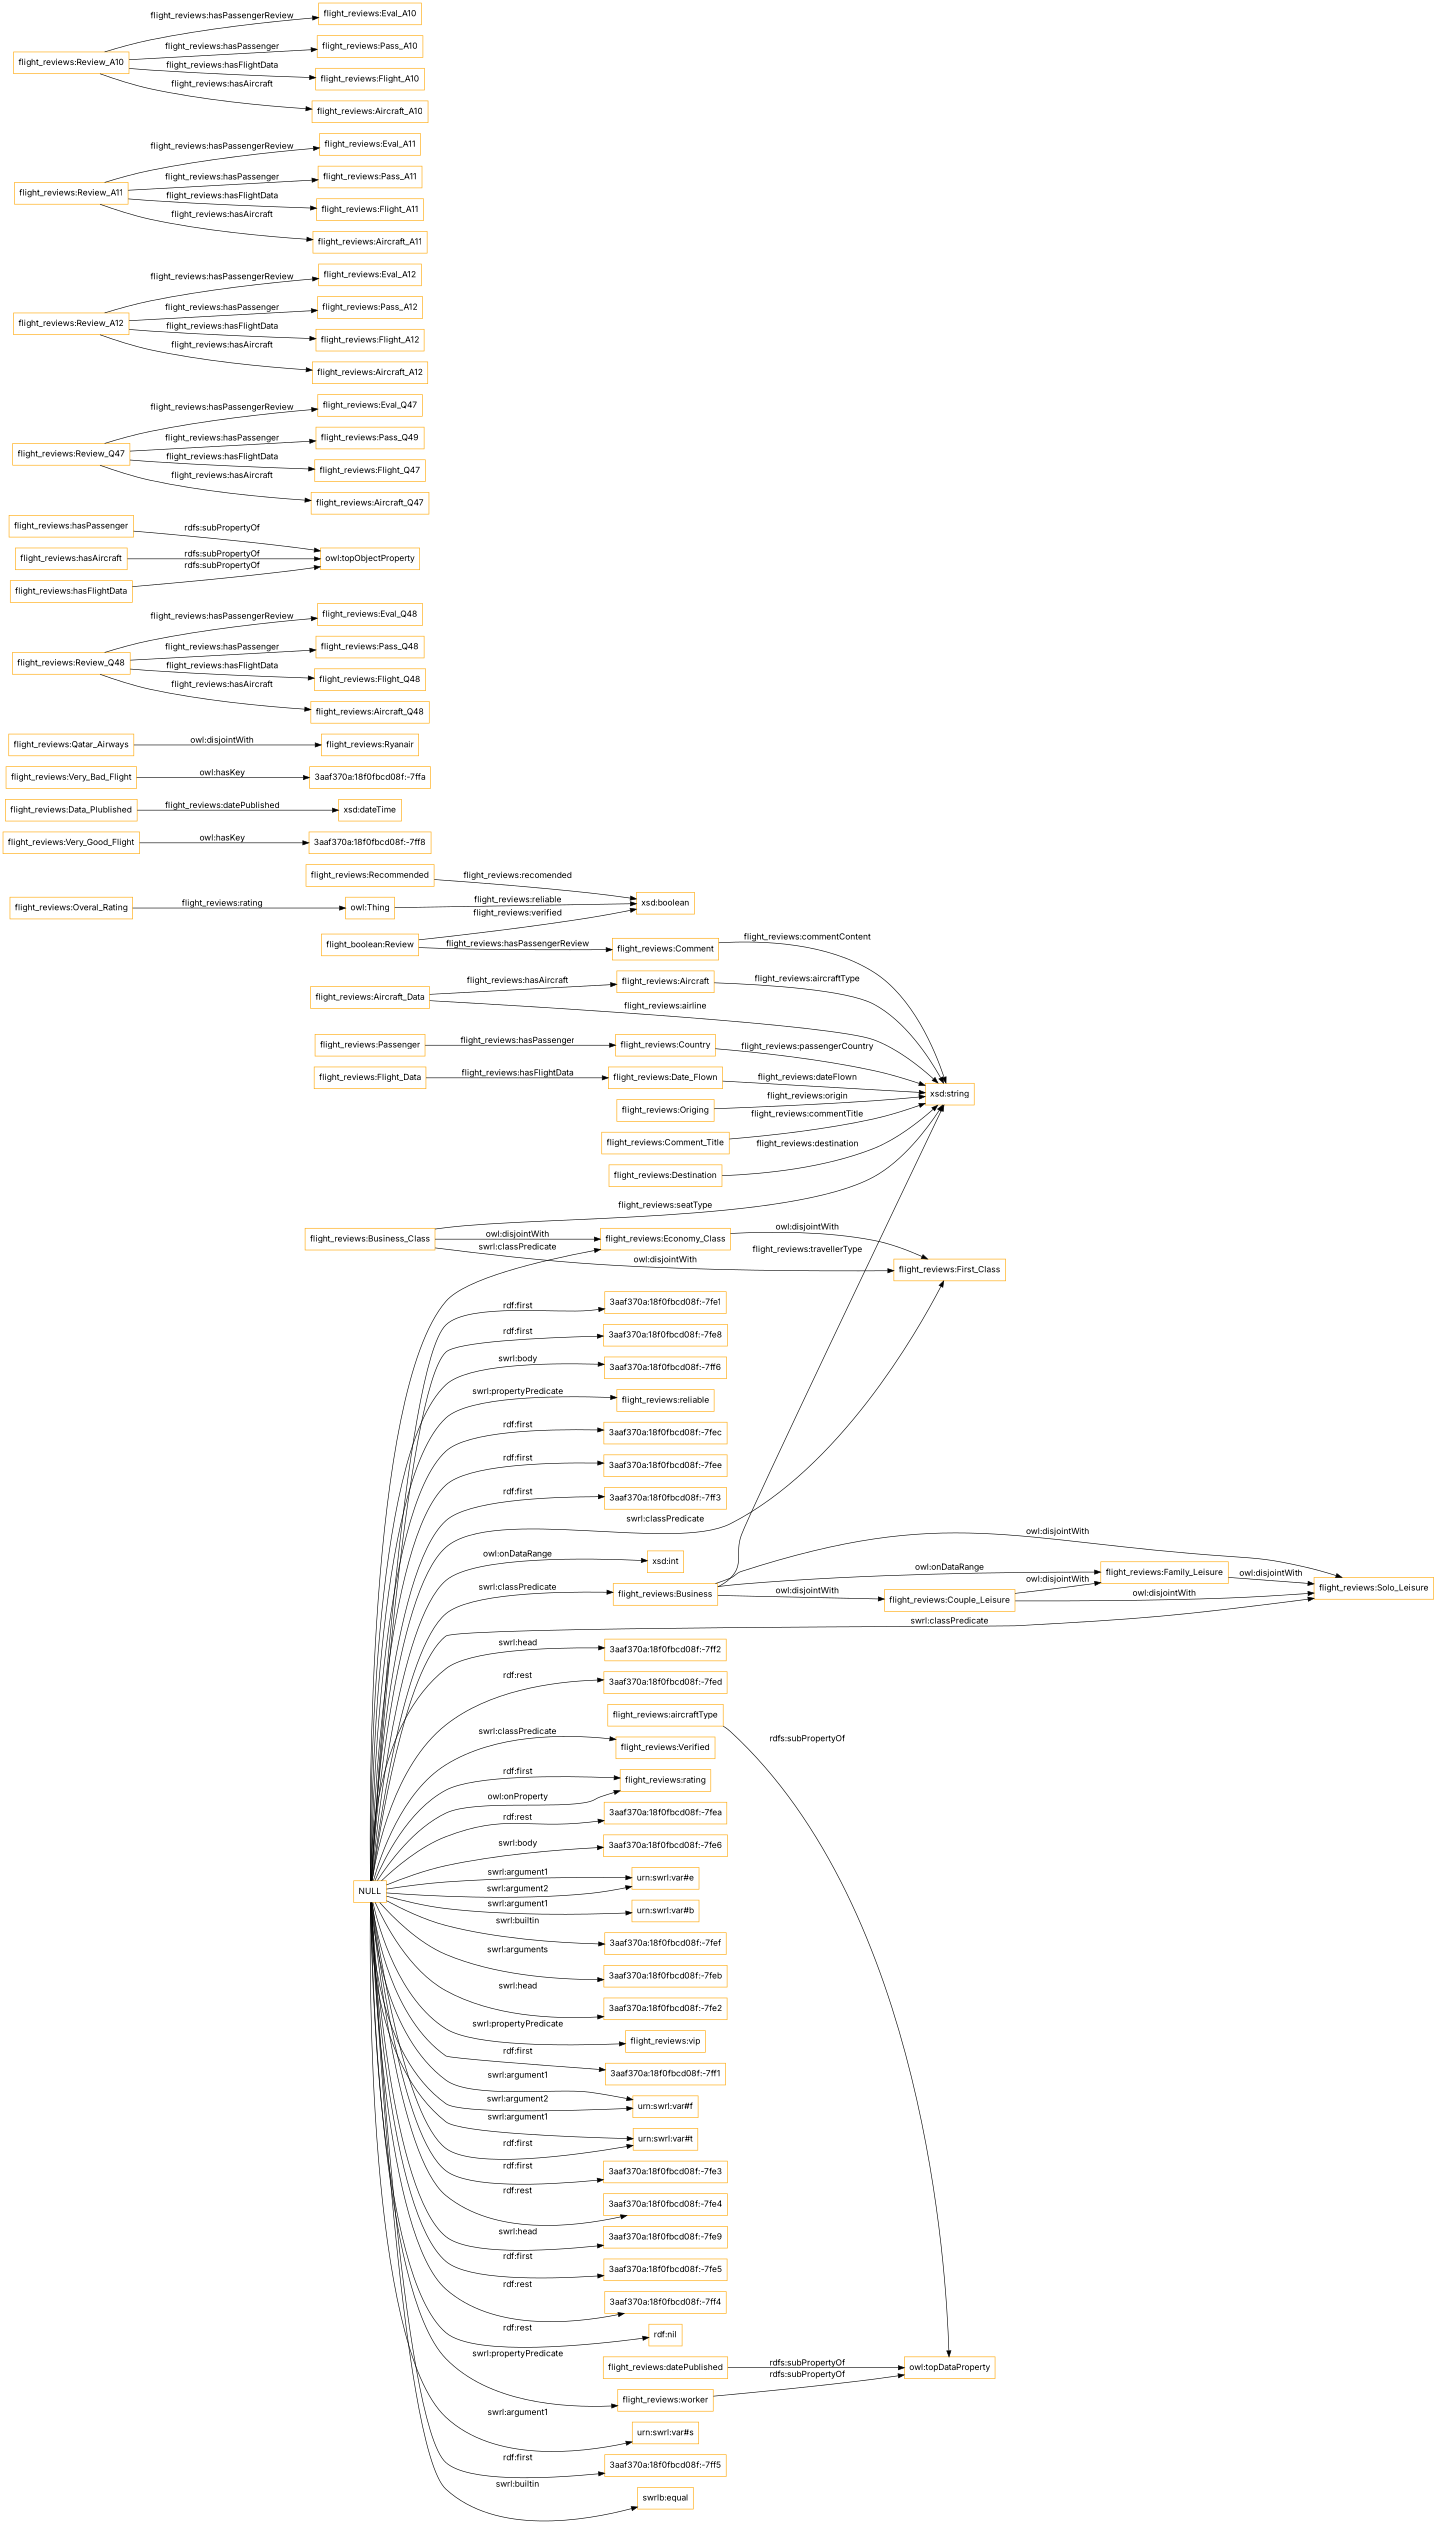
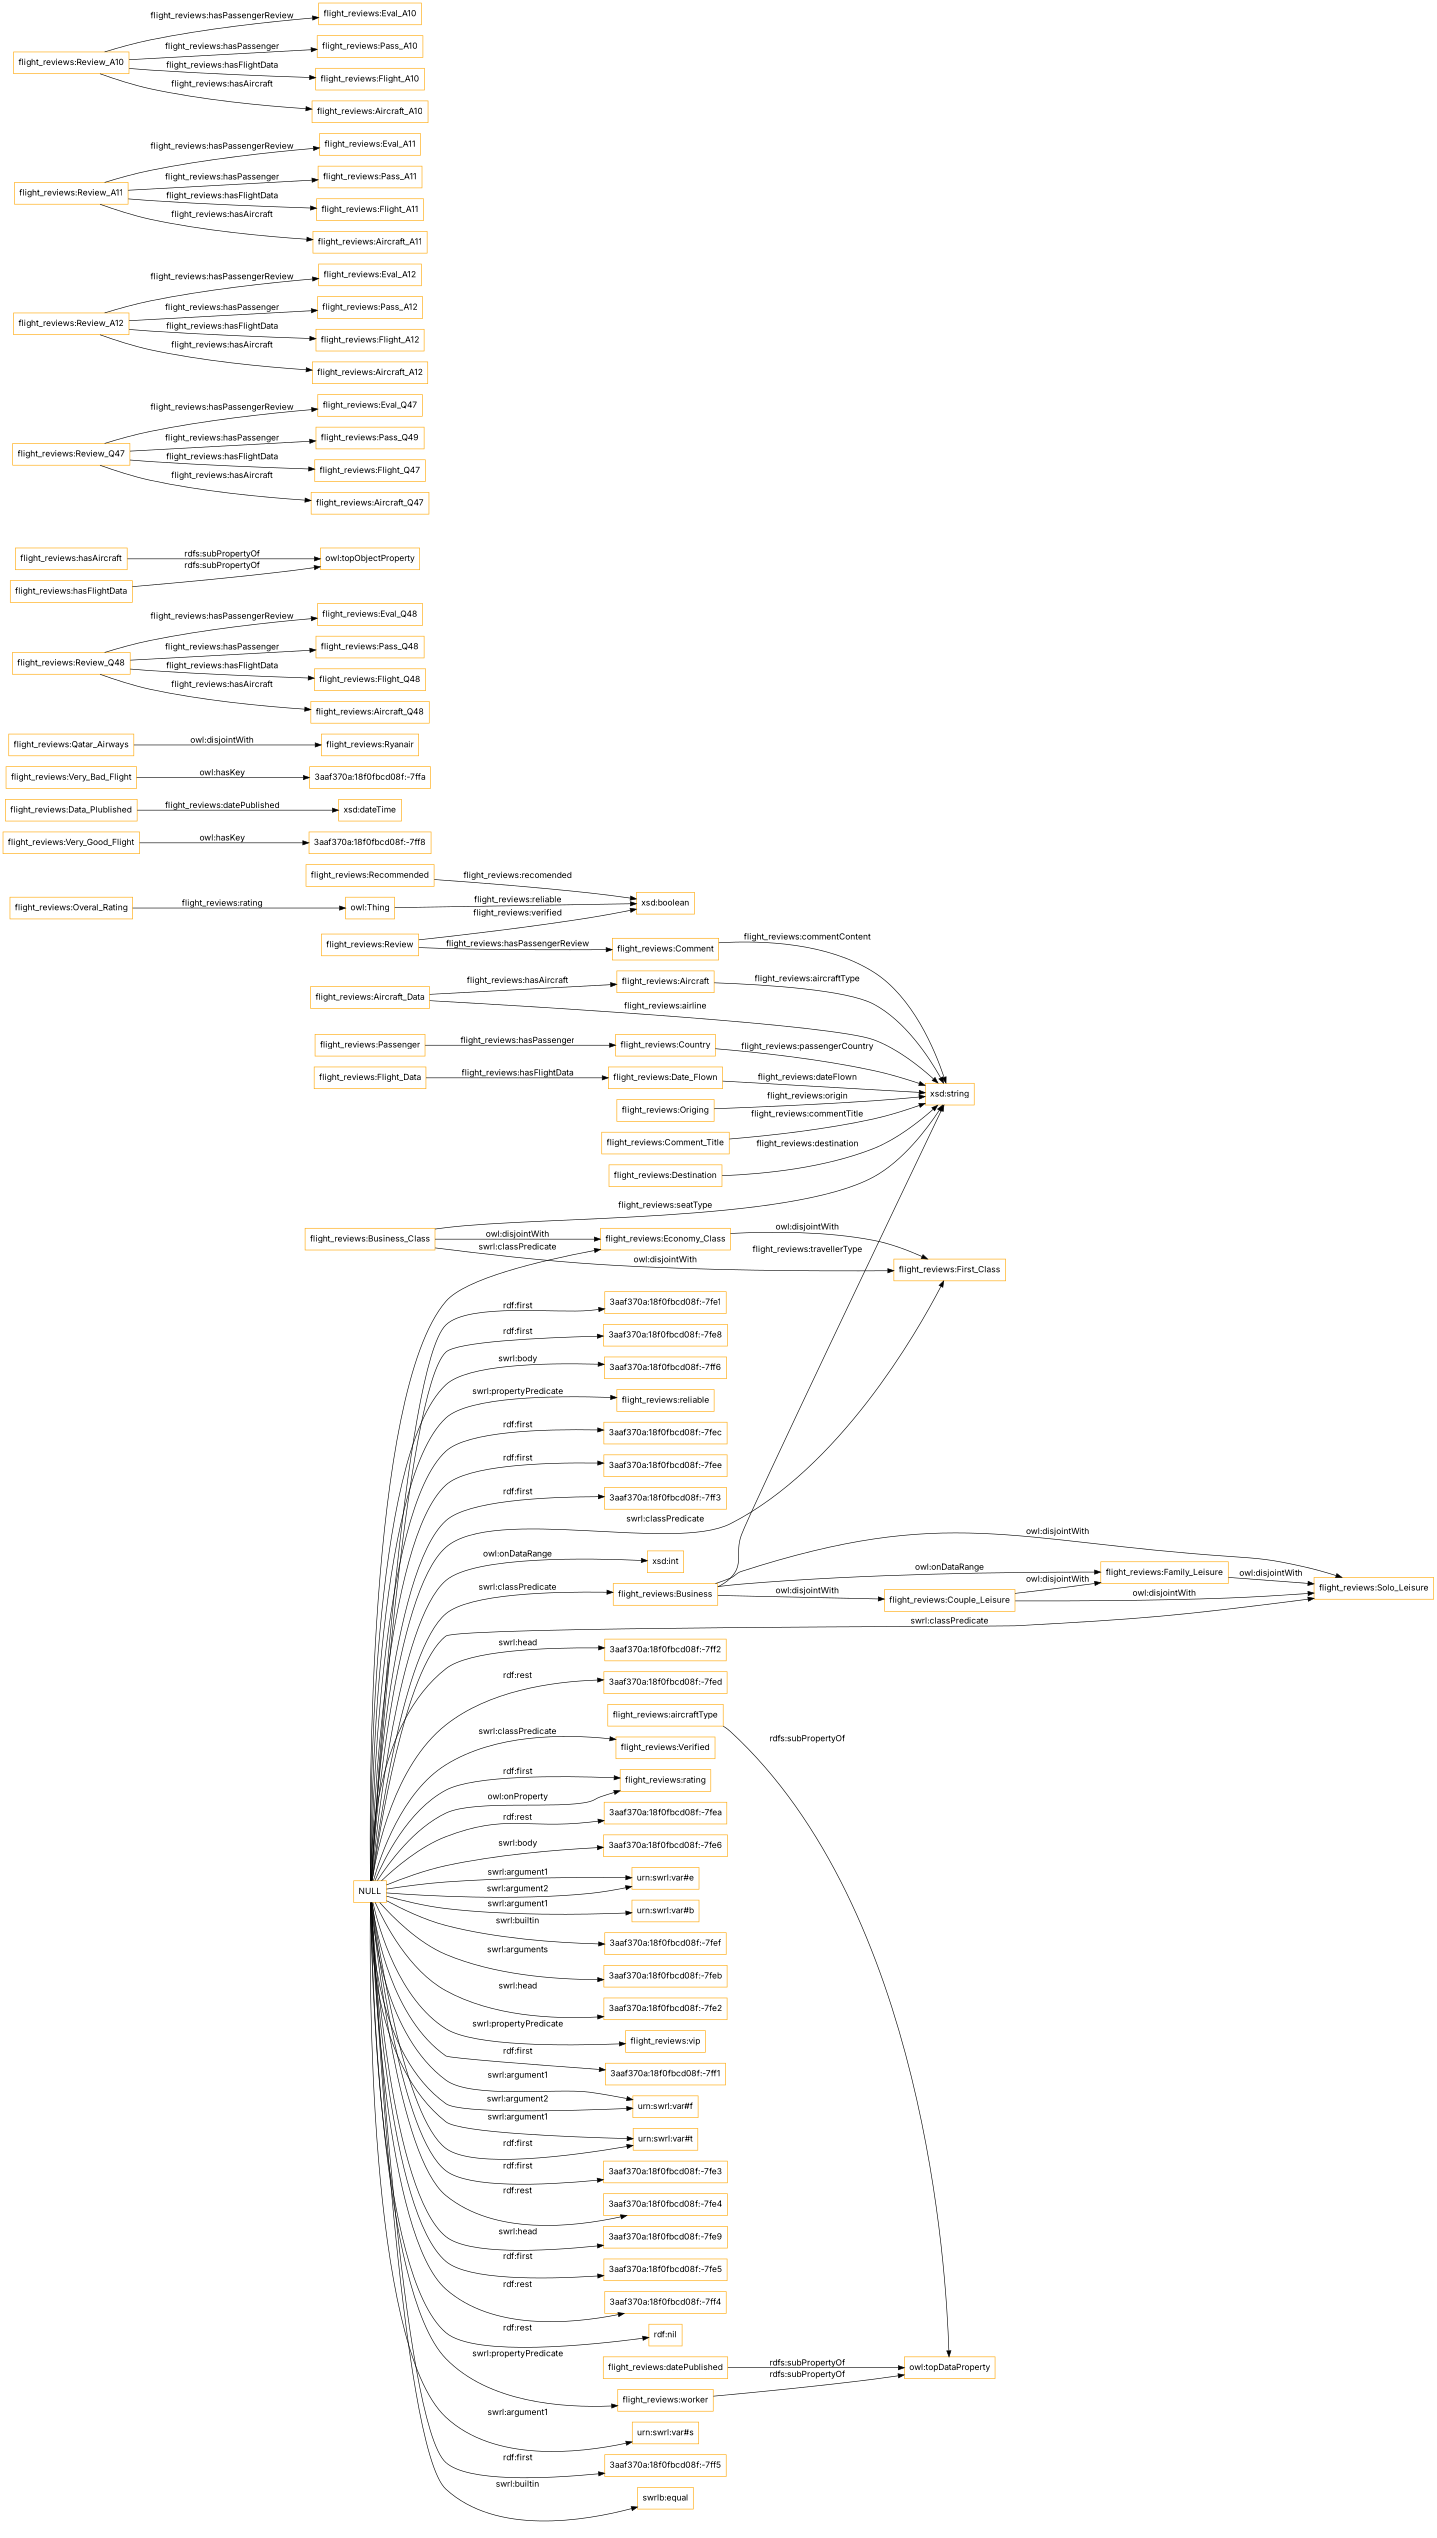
node "flight_reviews:hasPassenger": removed
node "flight_boolean:Review": label "flight_boolean:Review" -> "flight_reviews:Review"
